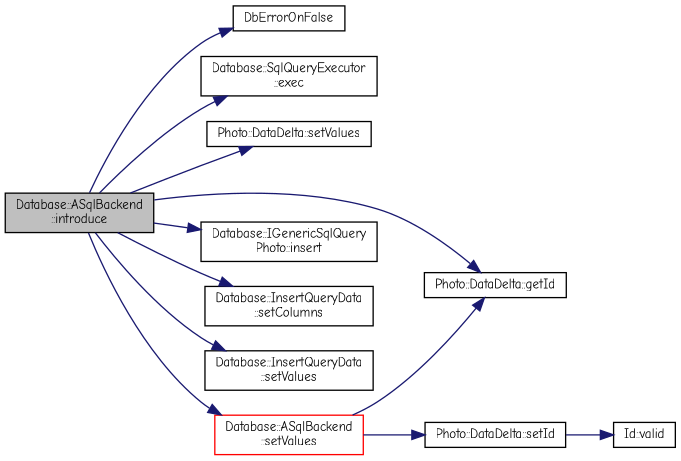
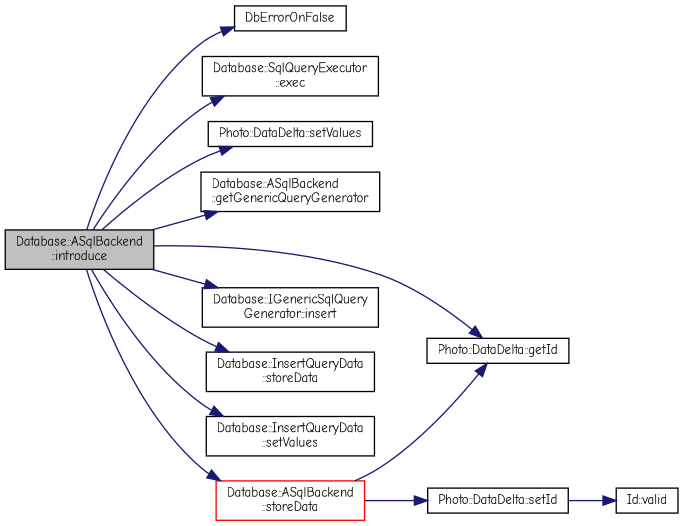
node "Database::ASqlBackend ::getGenericQueryGenerator": added
node "Database::IGenericSqlQuery Photo::insert": label "Database::IGenericSqlQuery Photo::insert" -> "Database::IGenericSqlQuery Generator::insert"
node "Database::InsertQueryData ::setColumns": label "Database::InsertQueryData ::setColumns" -> "Database::InsertQueryData ::storeData"
node "Database::ASqlBackend ::setValues": label "Database::ASqlBackend ::setValues" -> "Database::ASqlBackend ::storeData"
